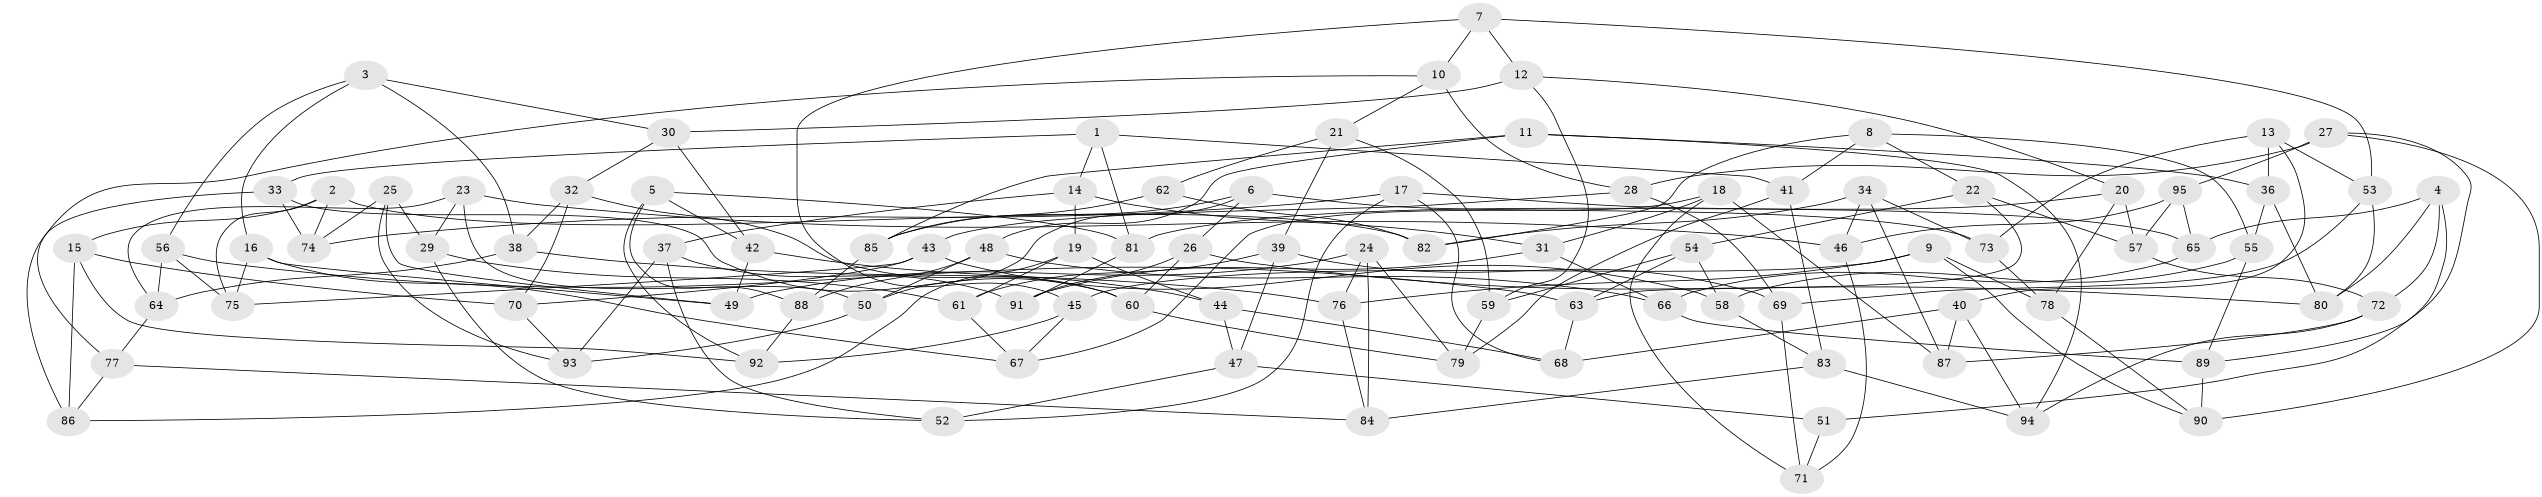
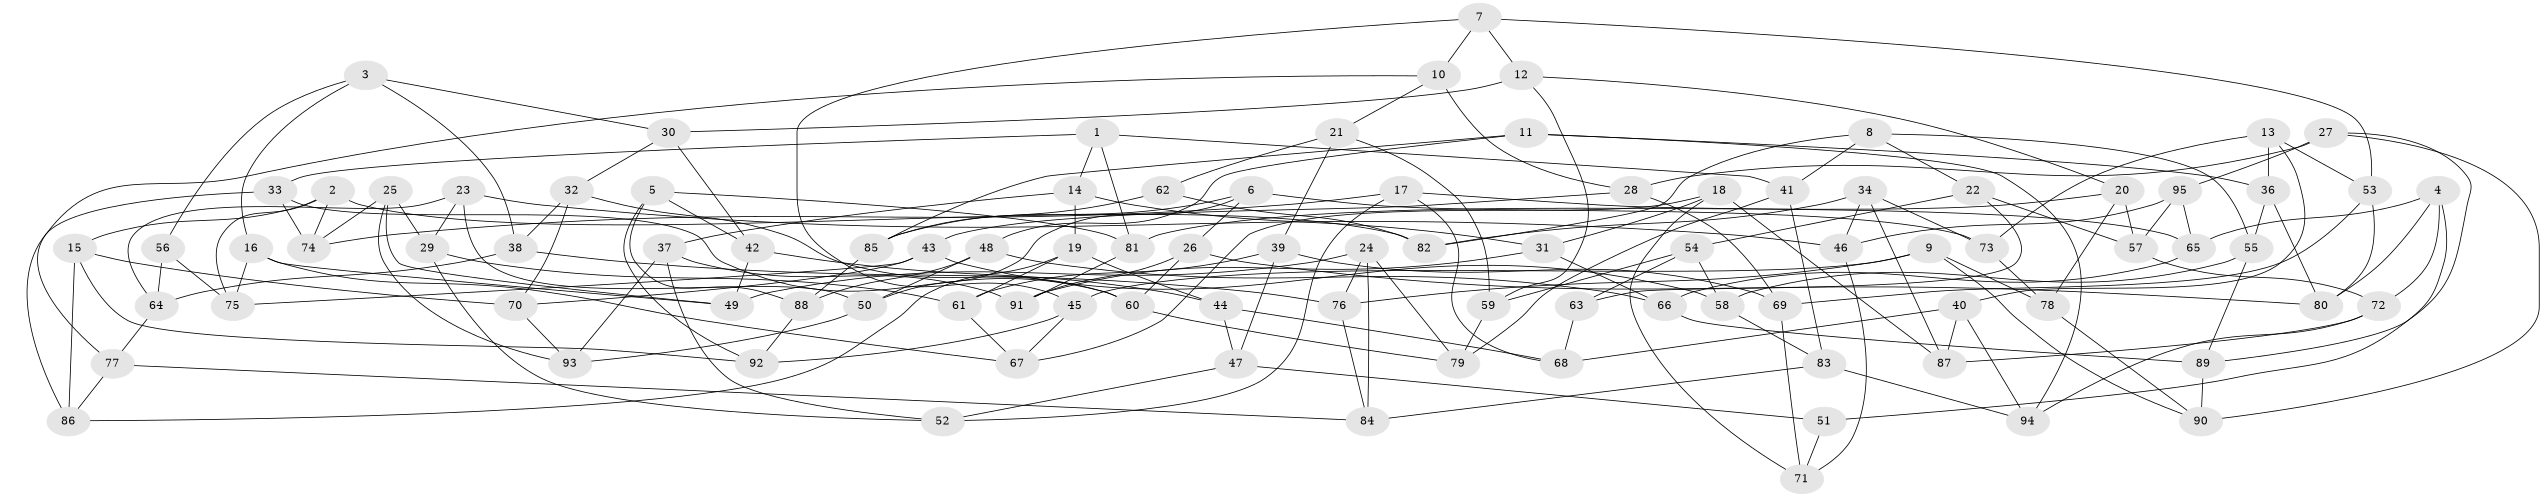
edge "56" -- "63": removed
